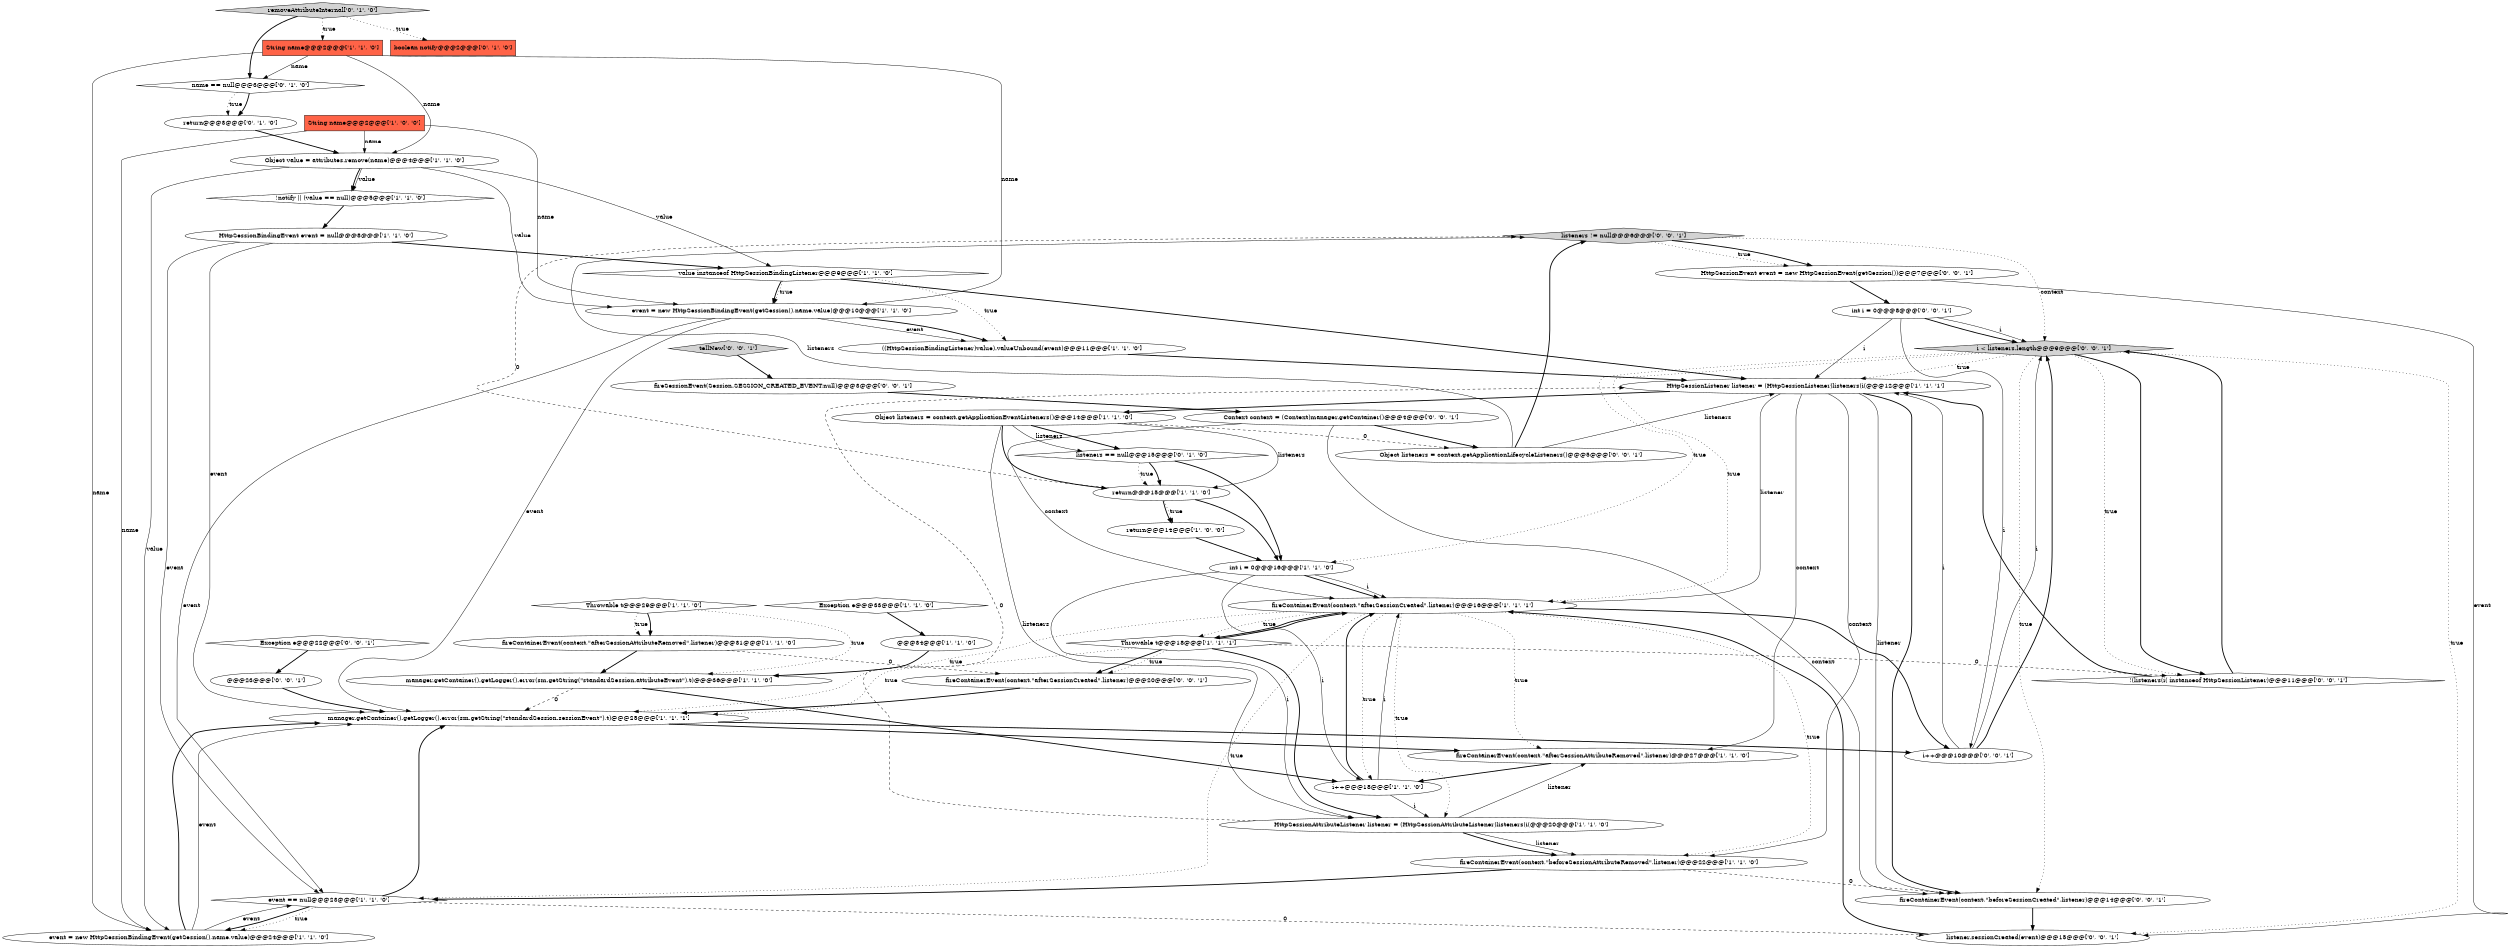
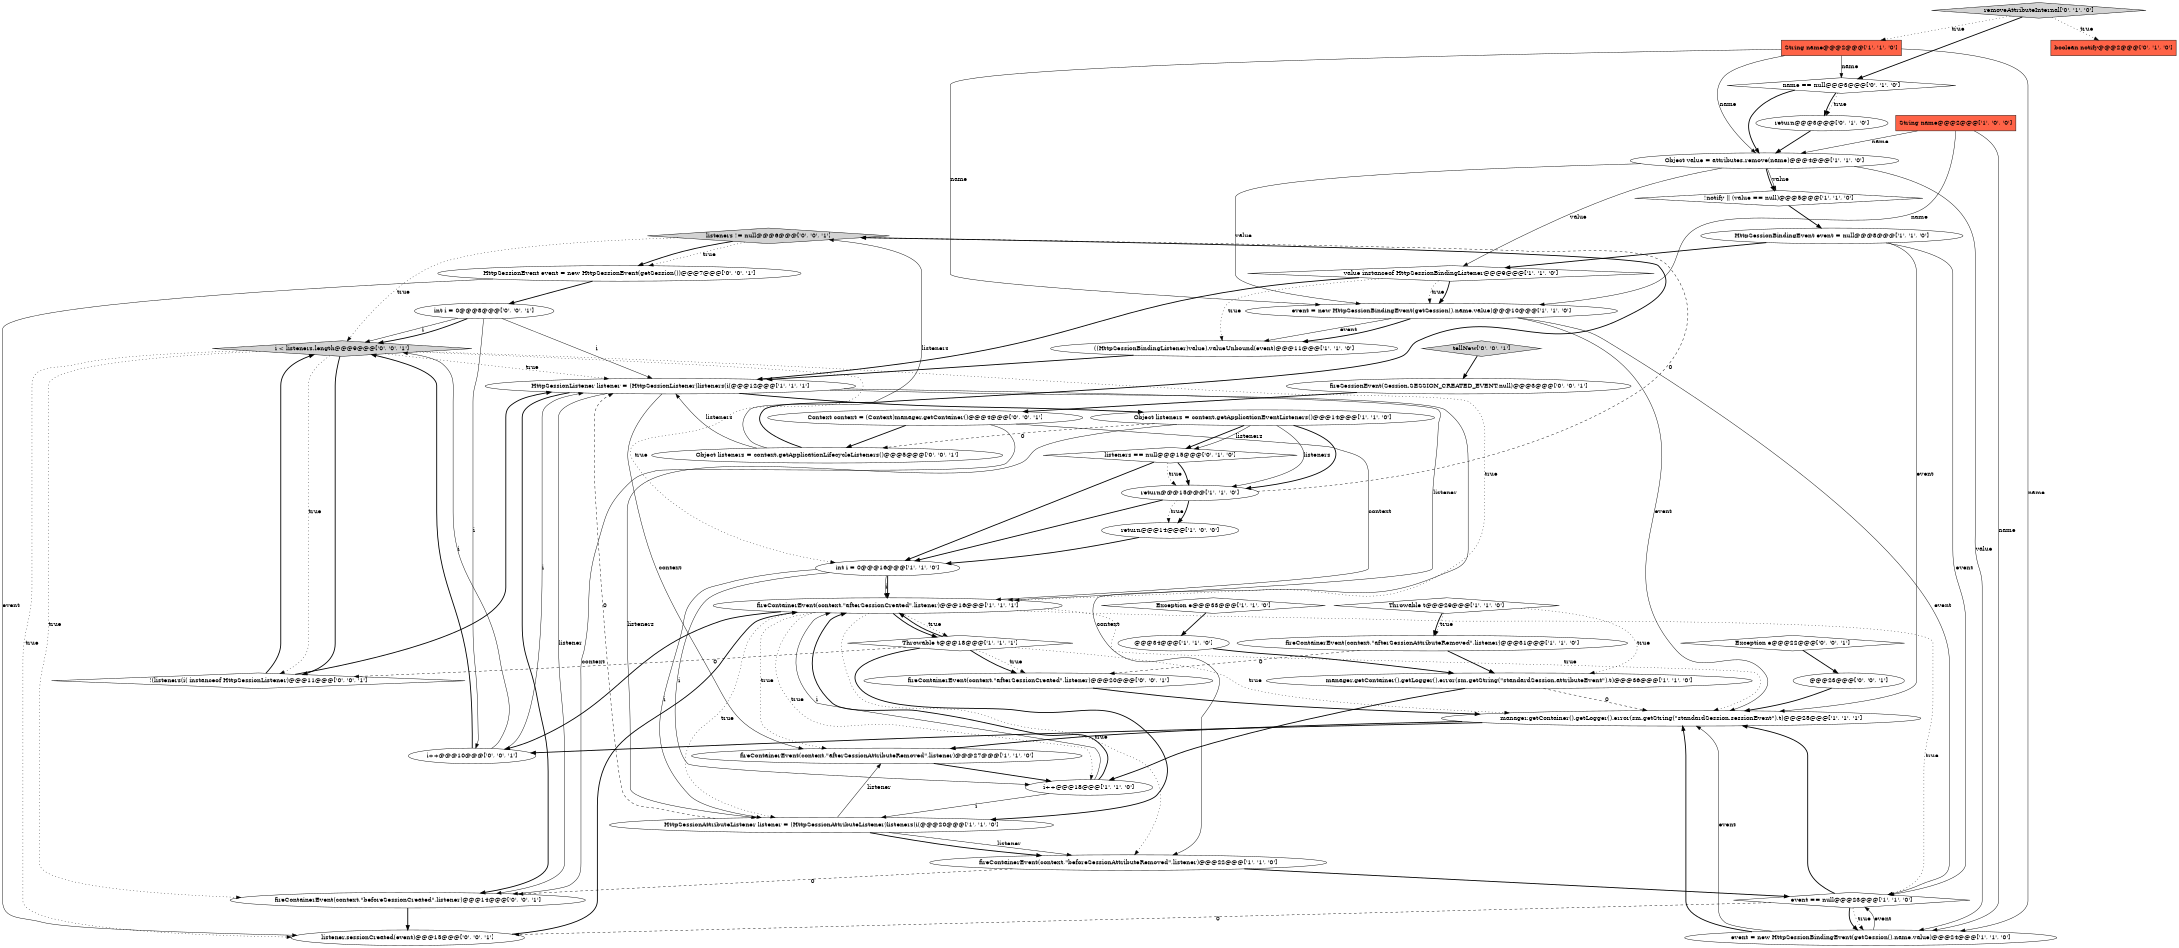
edge "name == null@@@3@@@['0', '1', '0']" -> "Object value = attributes.remove(name)@@@4@@@['1', '1', '0']": added
edge "listeners != null@@@6@@@['0', '0', '1']" -> "i < listeners.length@@@9@@@['0', '0', '1']": label "context" -> "true"
